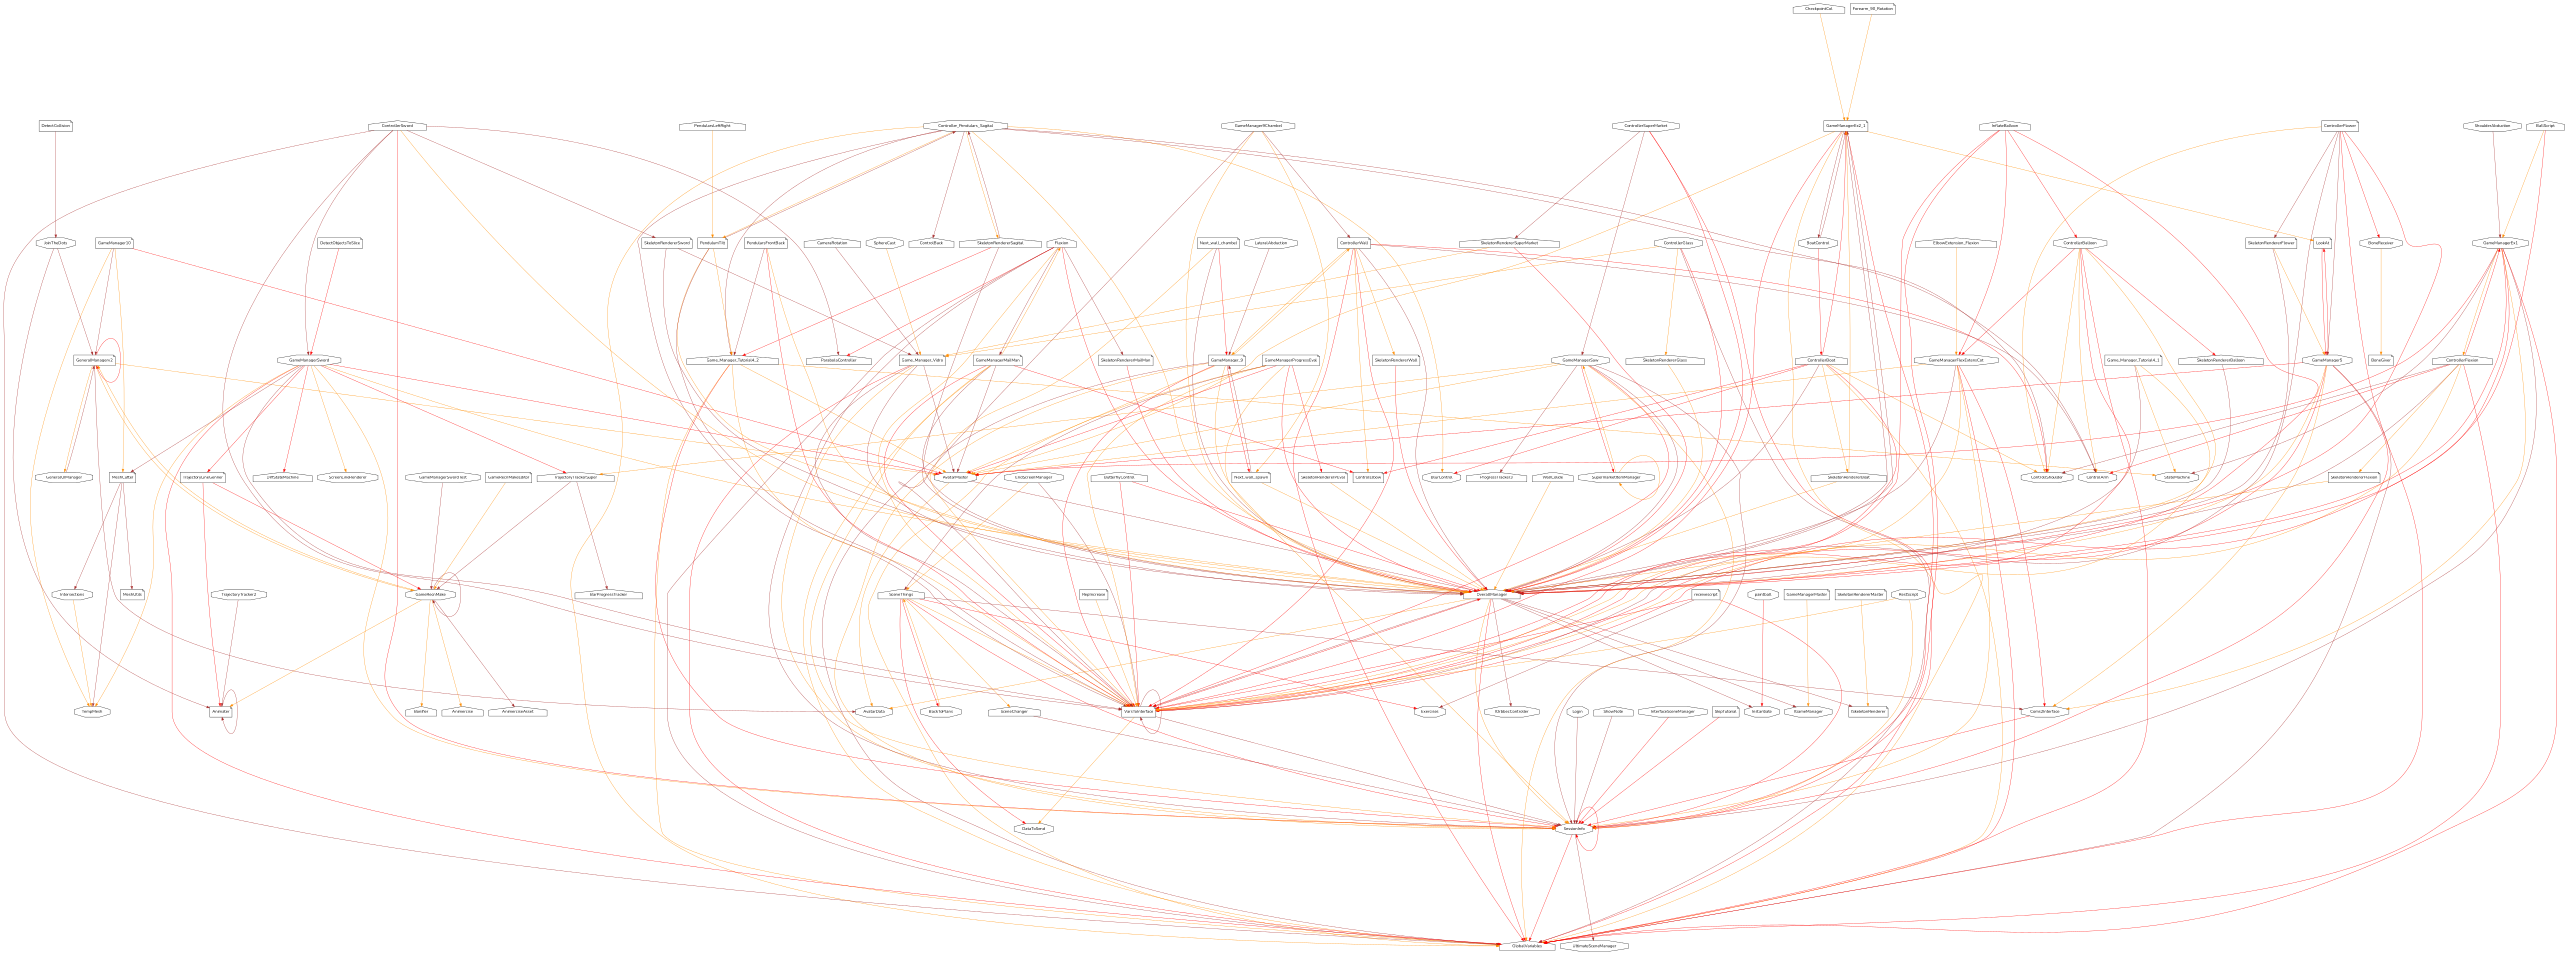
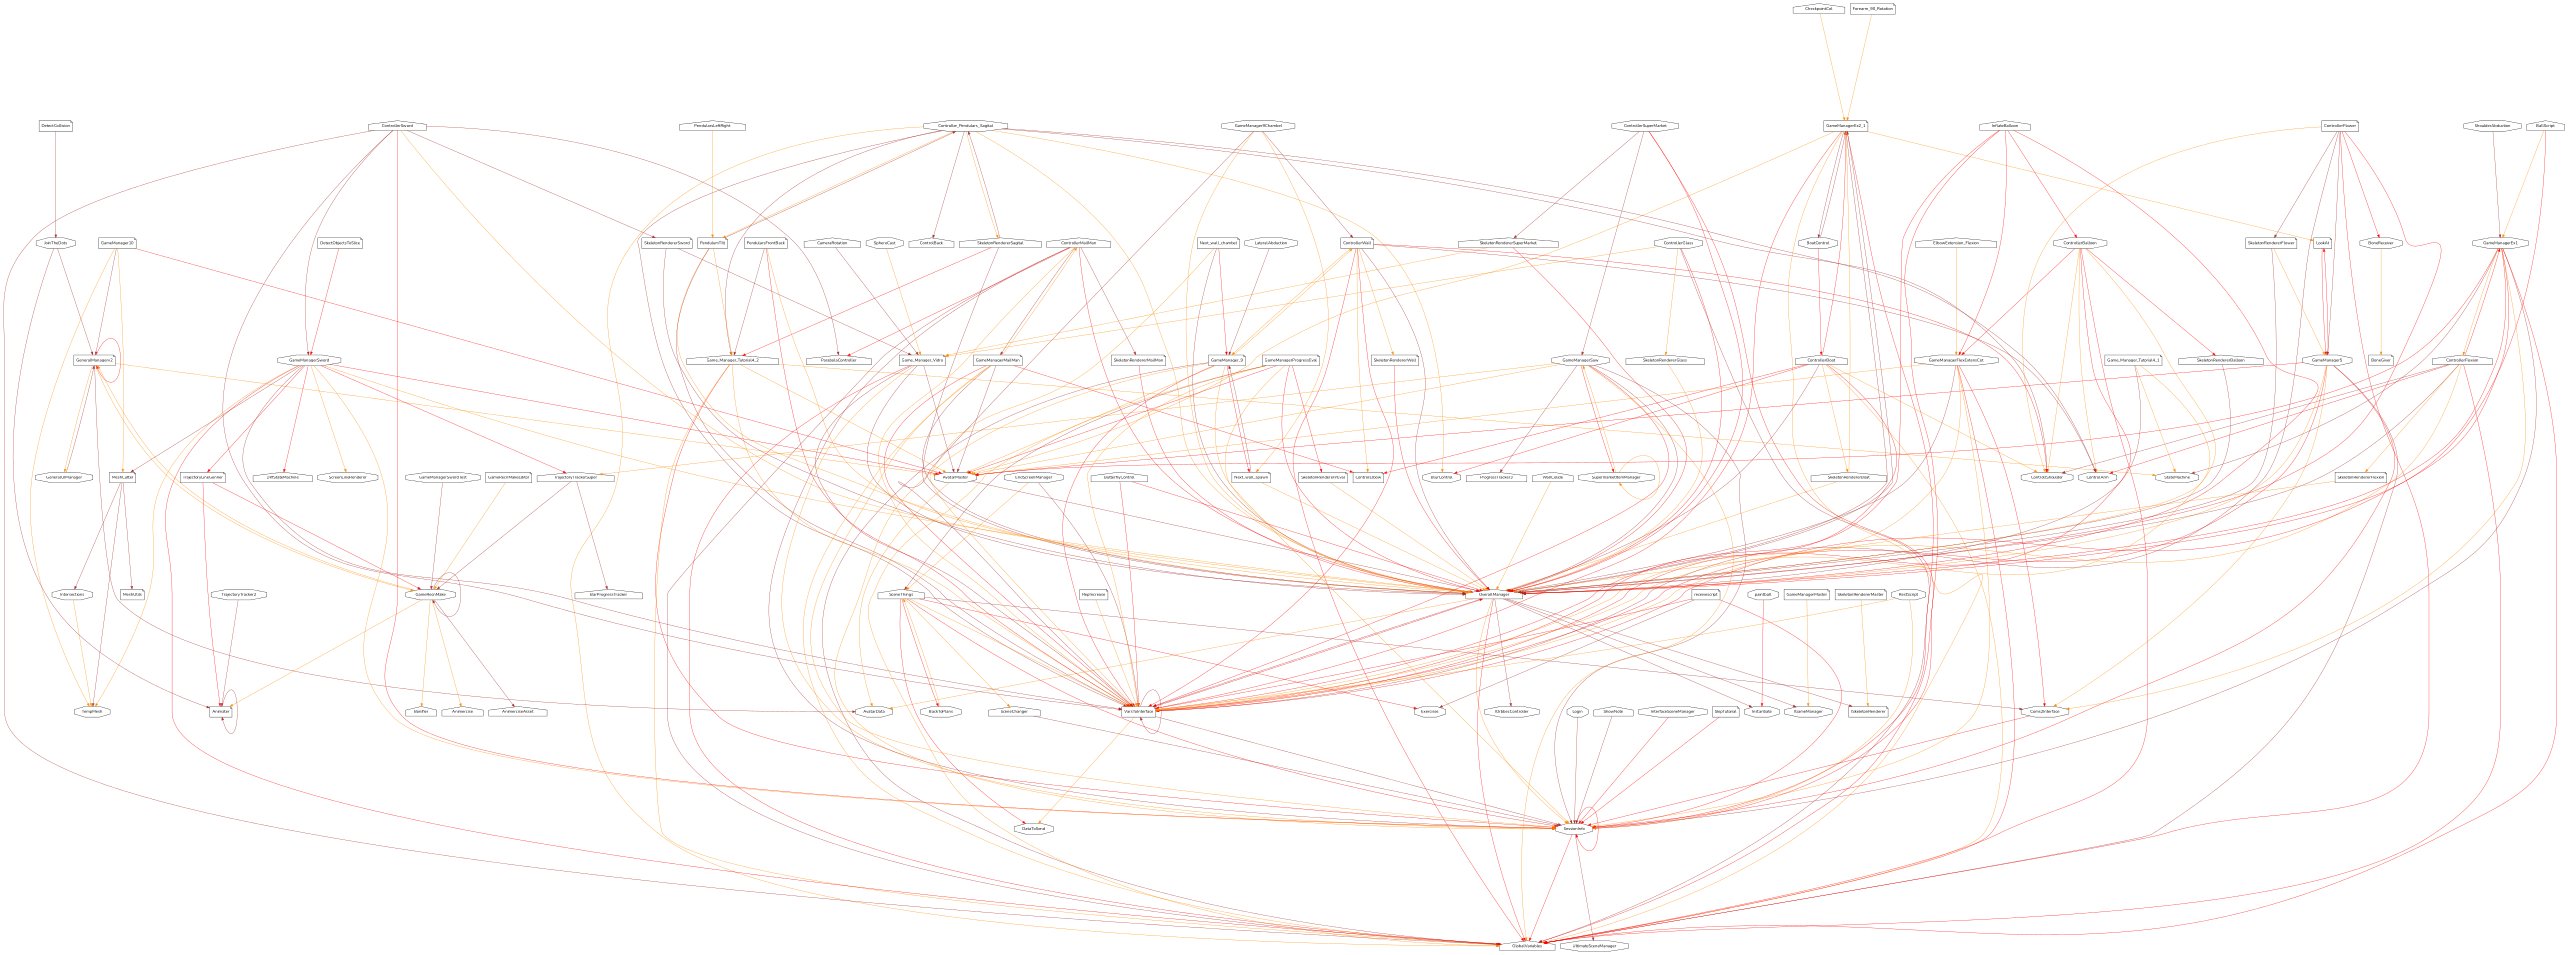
node "Flexion": label "Flexion" -> "ControllerMailMan"
